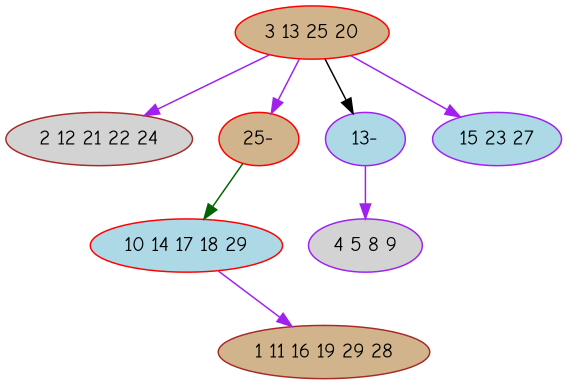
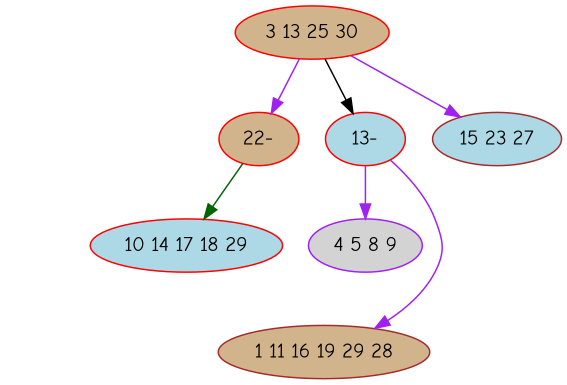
node "3 13 25 20": label "3 13 25 20" -> "3 13 25 30"
node "2 12 21 22 24": removed
node "25-": label "25-" -> "22-"
node "13-": color purple -> red
node "15 23 27": color purple -> brown
edge "10 14 17 18 29" -> "1 11 16 19 29 28": now "13-" -> "1 11 16 19 29 28"
